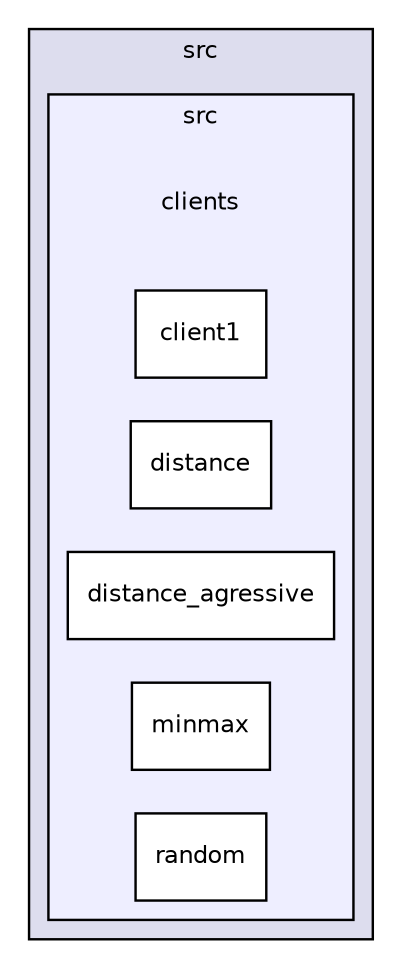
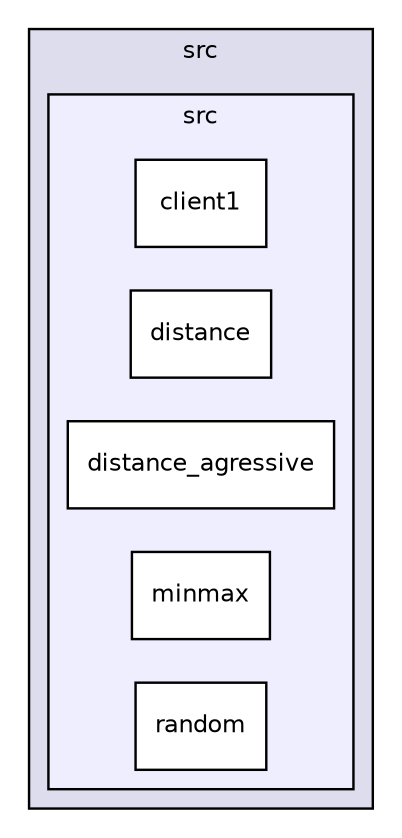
node "clients": removed
